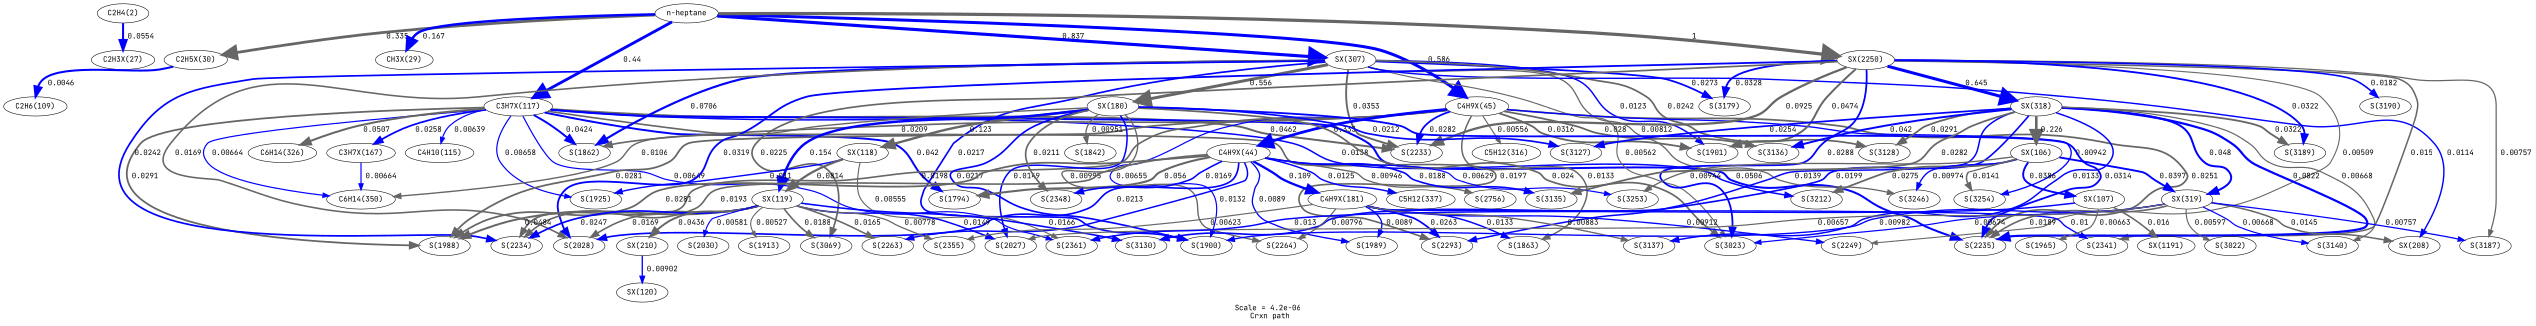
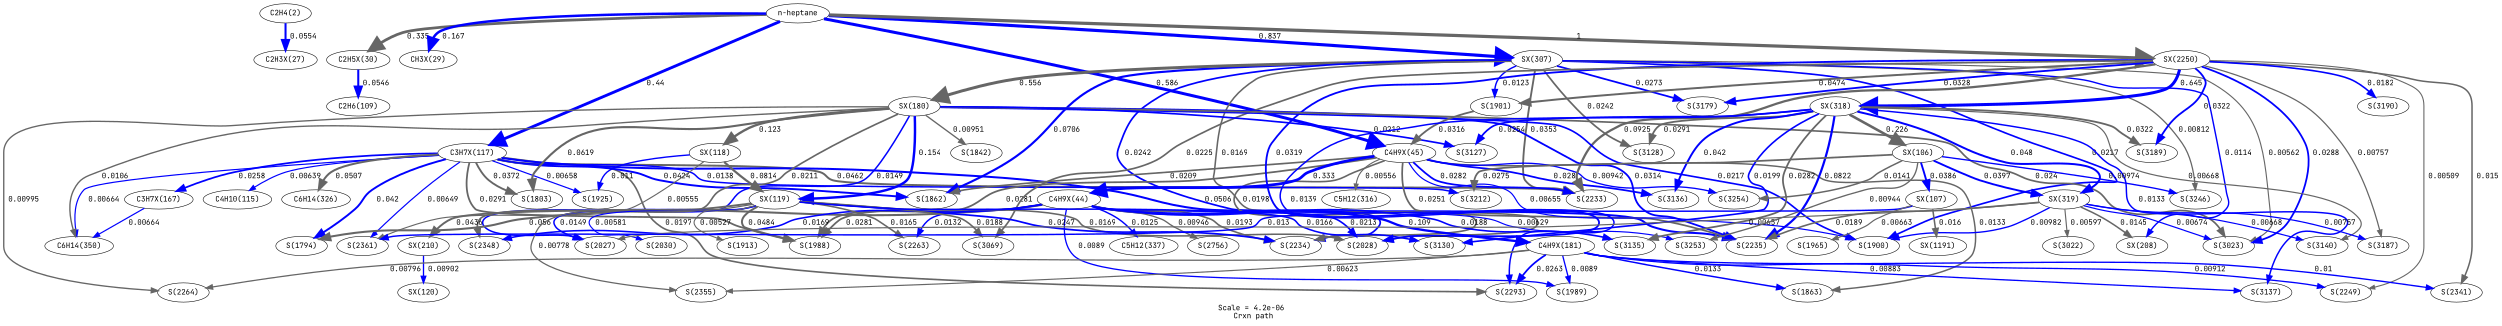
edge "C2H5X(30)" -> "C2H6(109)": label " 0.0046" -> " 0.0546"
edge "C4H9X(45)" -> "S(3136)": color gray40 -> blue
edge "C4H9X(45)" -> "S(1901)": reversed
node "S(1803)": added
edge "C4H9X(181)" -> "S(3137)": color gray40 -> blue
